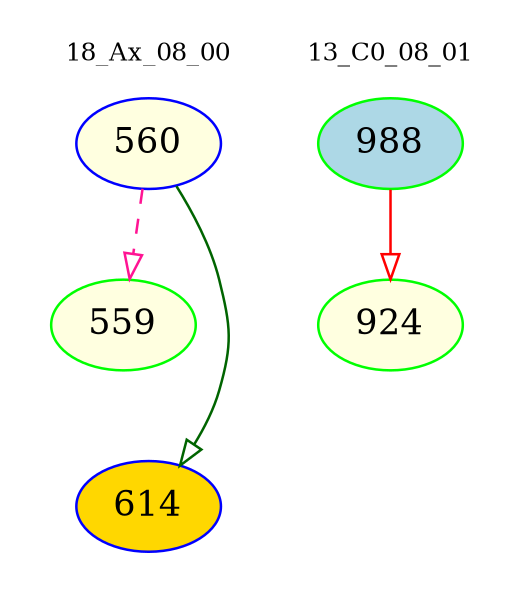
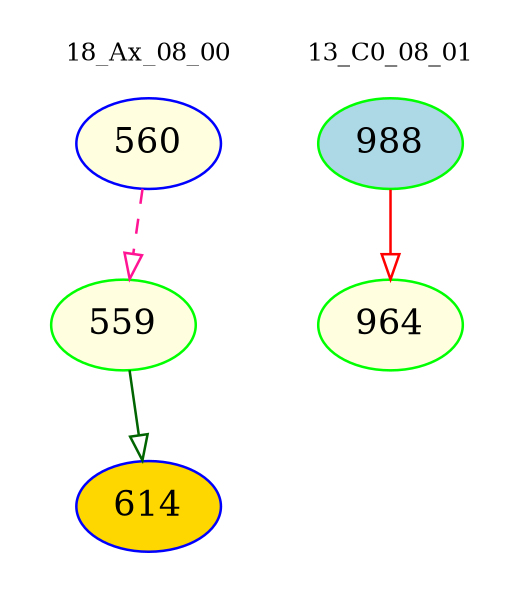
edge "560" -> "614": now "559" -> "614"
node "924": label "924" -> "964"
